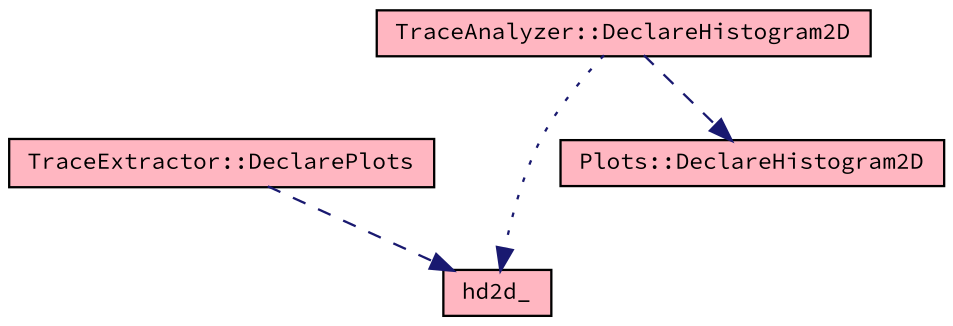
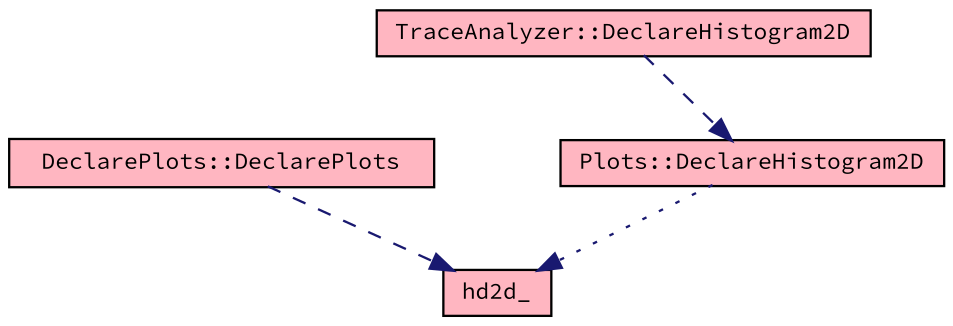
edge "TraceAnalyzer::DeclareHistogram2D" -> "hd2d_": now "Plots::DeclareHistogram2D" -> "hd2d_"
node "TraceExtractor::DeclarePlots": label "TraceExtractor::DeclarePlots" -> "DeclarePlots::DeclarePlots"
